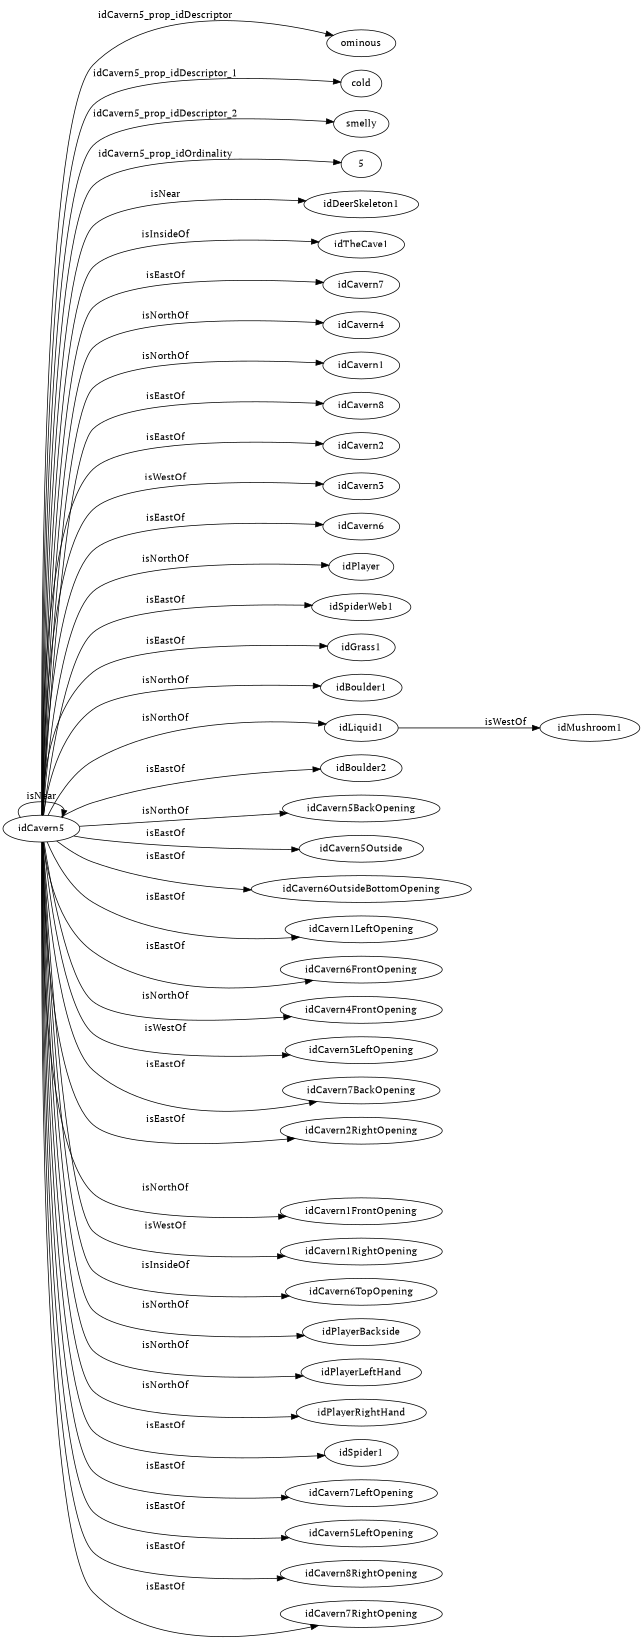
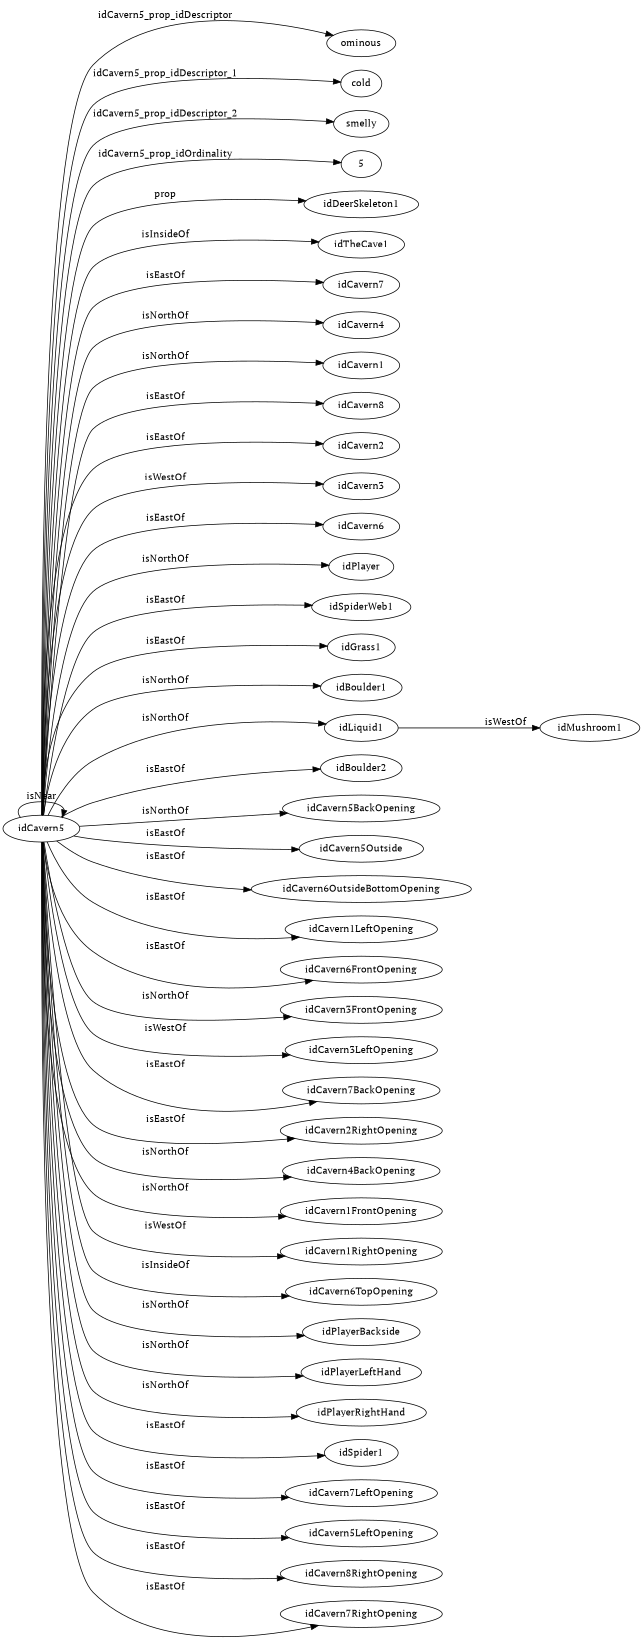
edge "idCavern5" -> "idDeerSkeleton1": label "isNear" -> "prop"
node "idCavern4FrontOpening": label "idCavern4FrontOpening" -> "idCavern3FrontOpening"
node "idCavern4BackOpening": added
